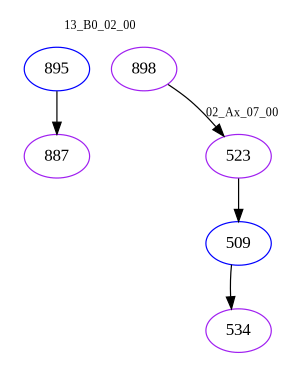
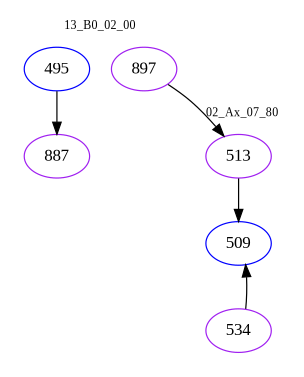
node "895": label "895" -> "495"
node "898": label "898" -> "897"
cluster "02_Ax_07_00": label "02_Ax_07_00" -> "02_Ax_07_80"
node "523": label "523" -> "513"
edge "509" -> "534": reversed
